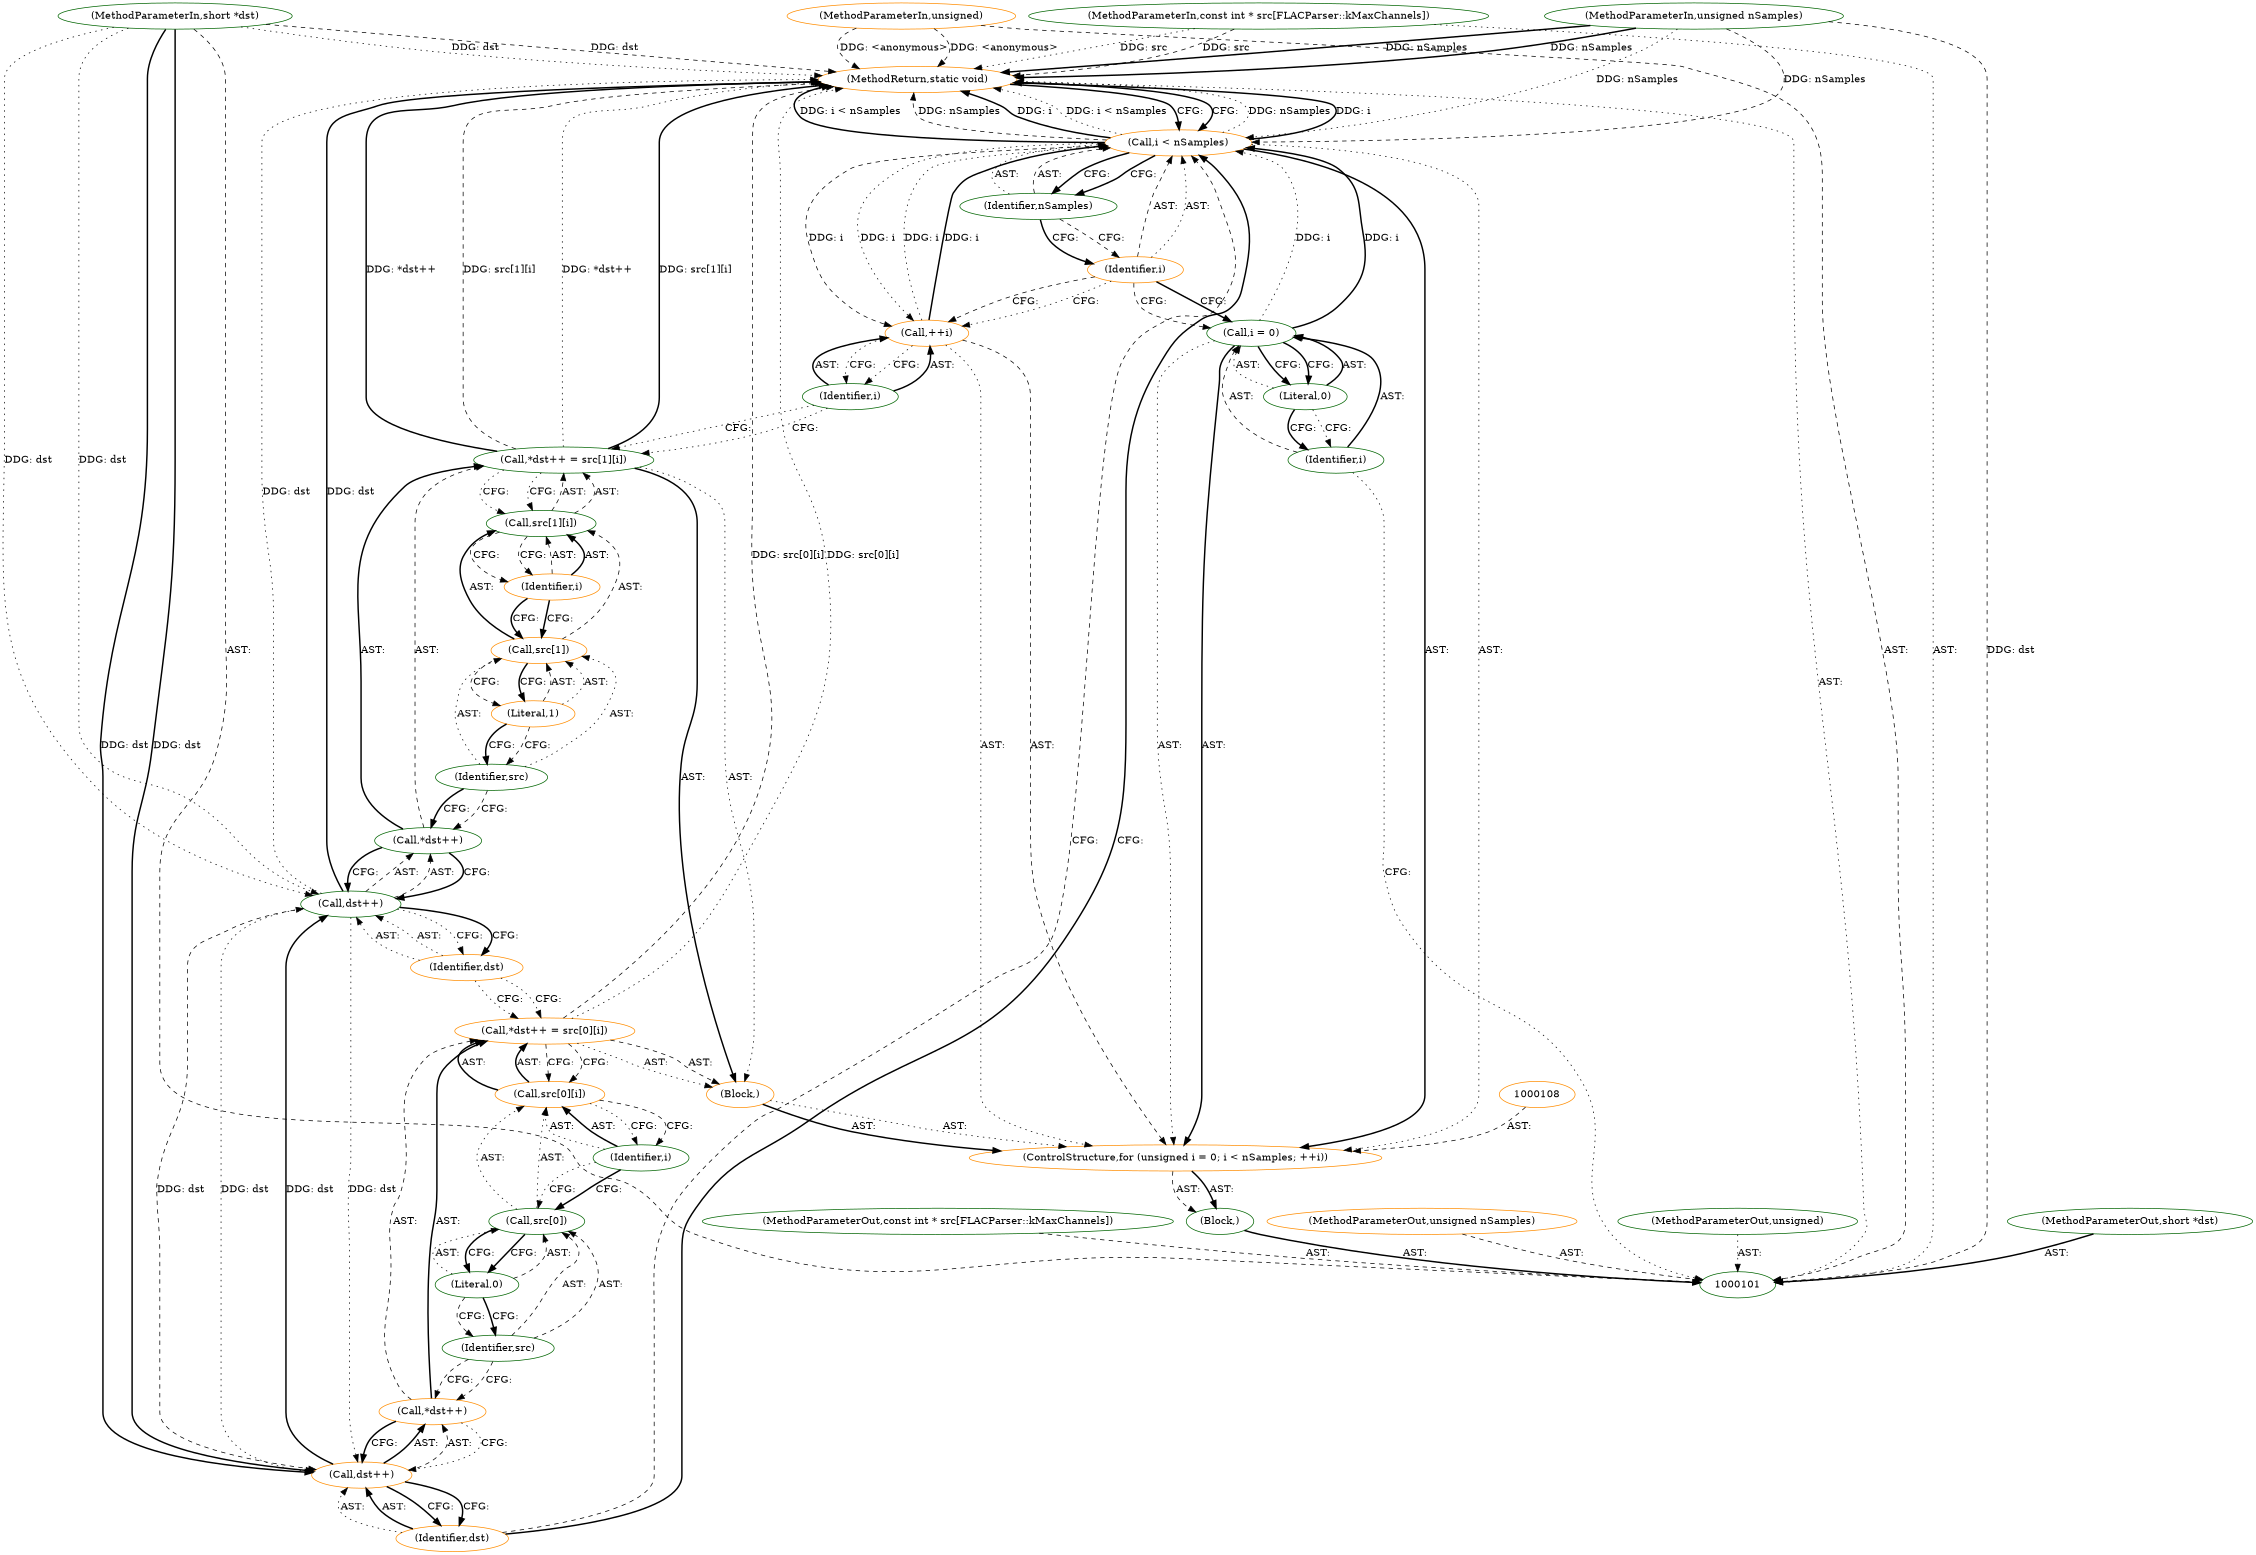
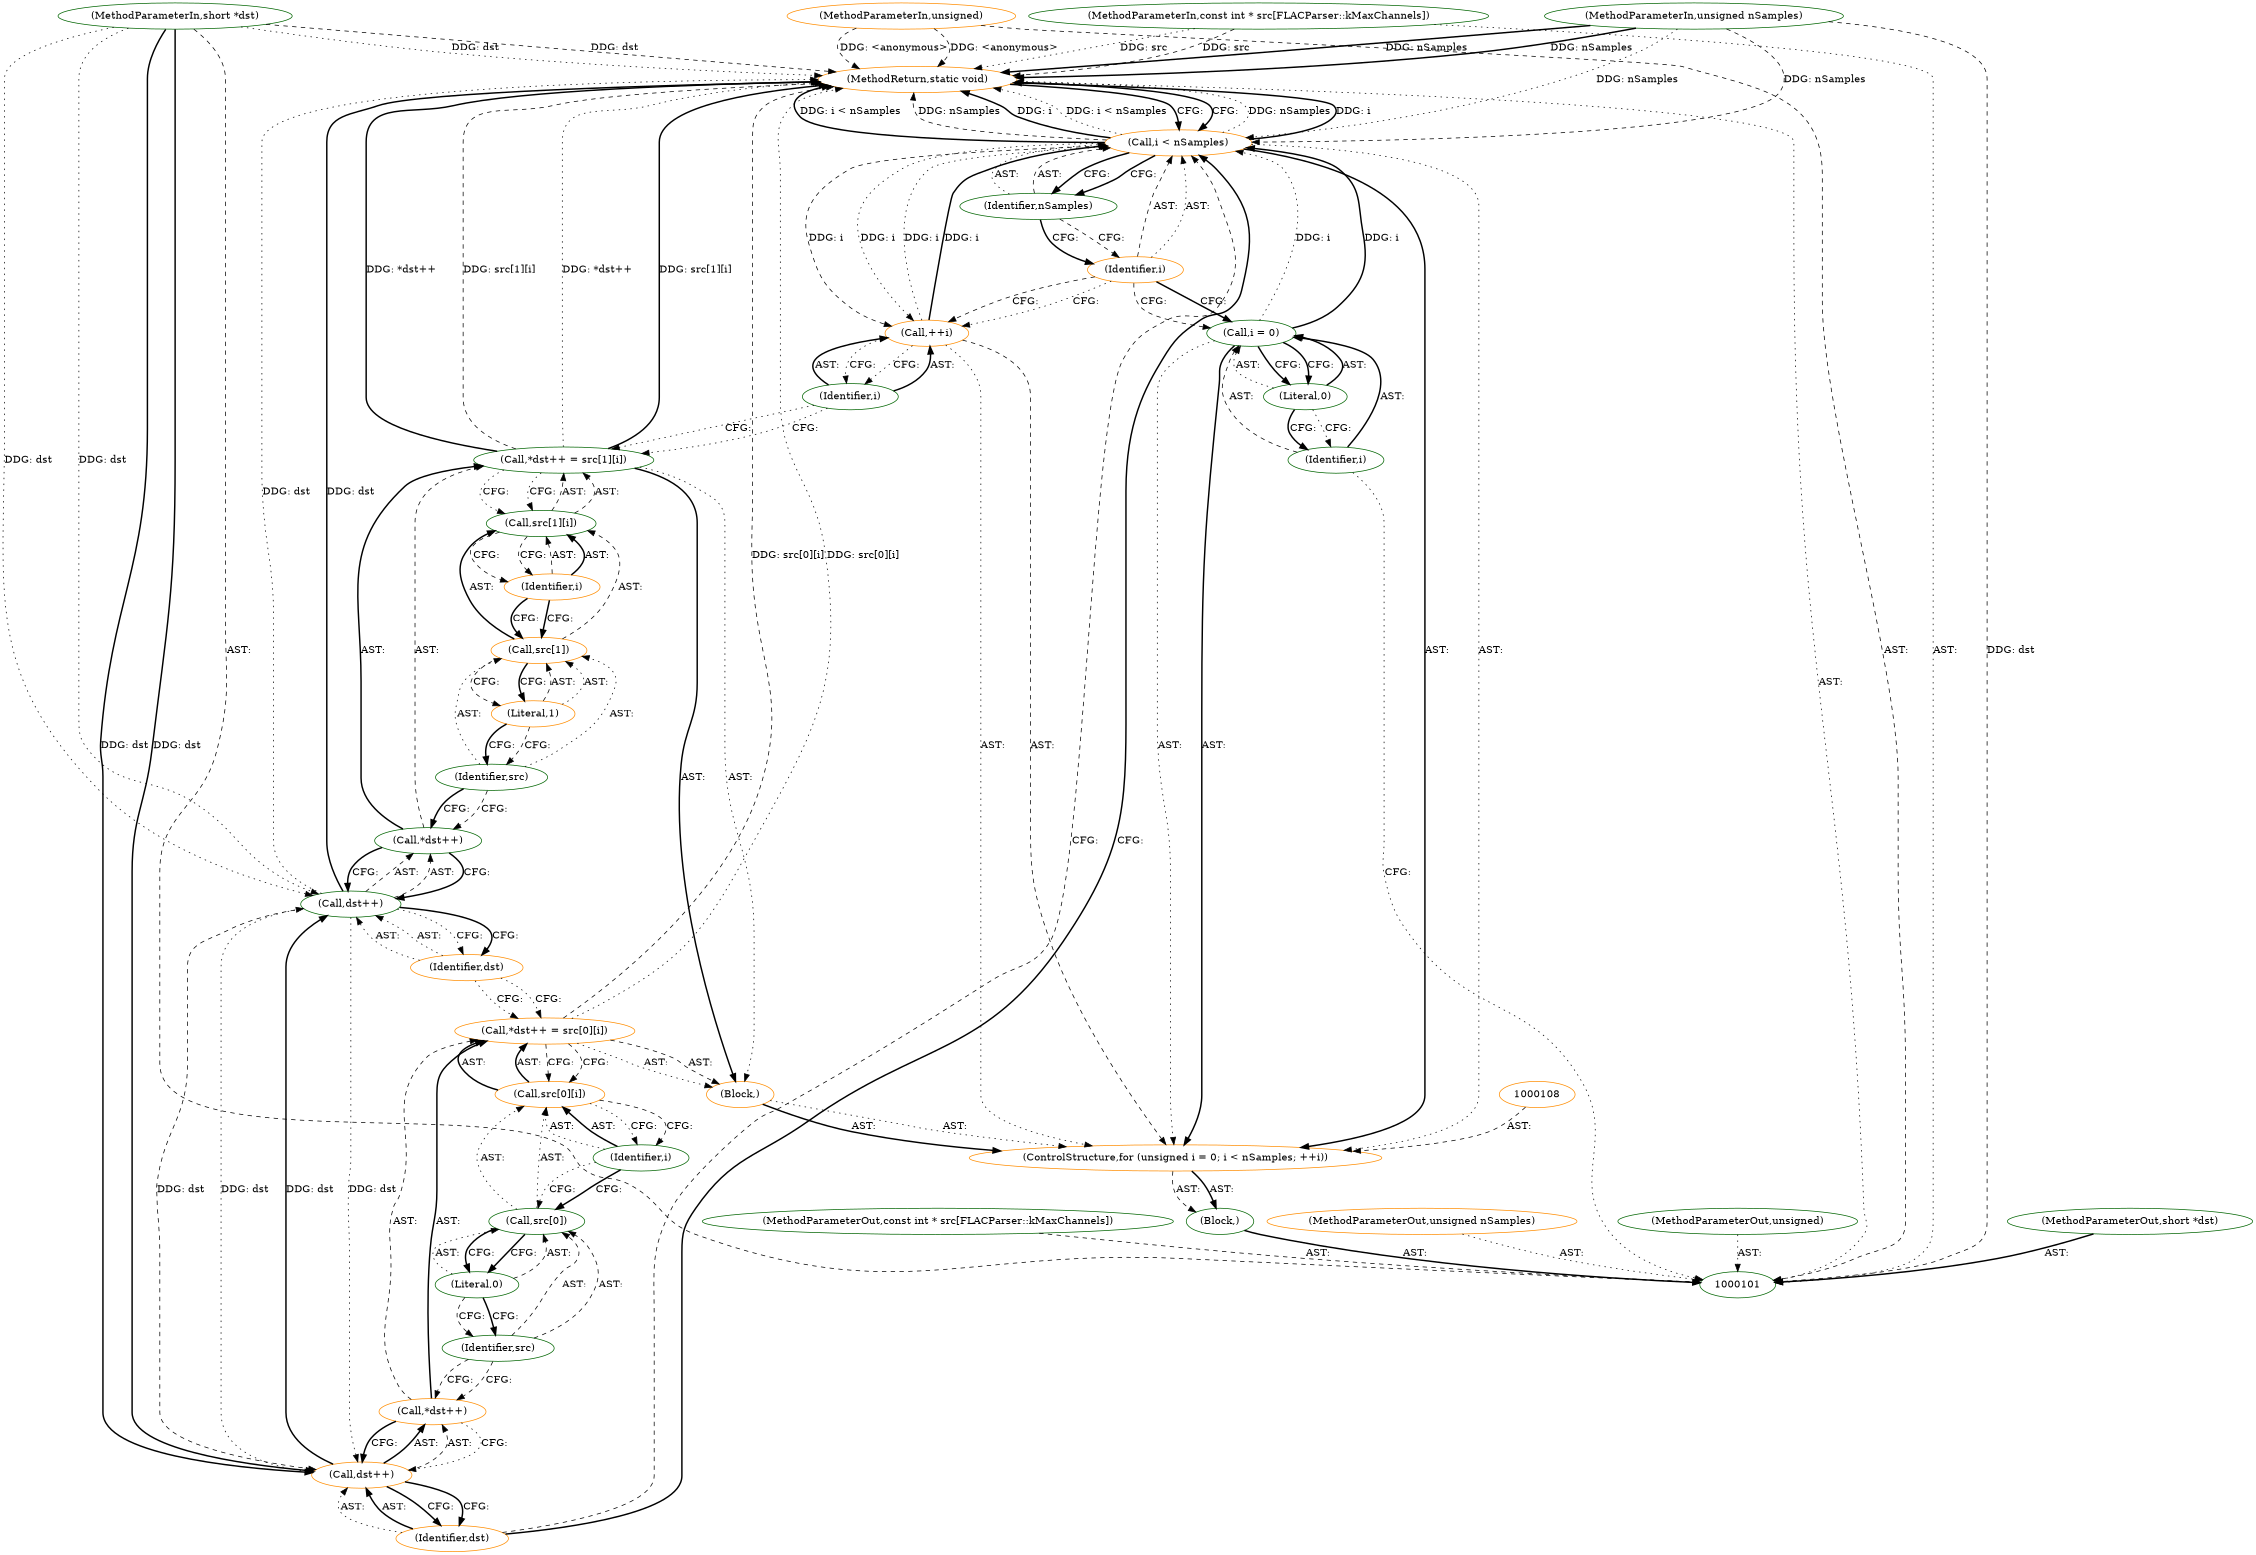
edge "(MethodParameterOut,unsigned nSamples)" -> "1000101": style dashed -> dotted
